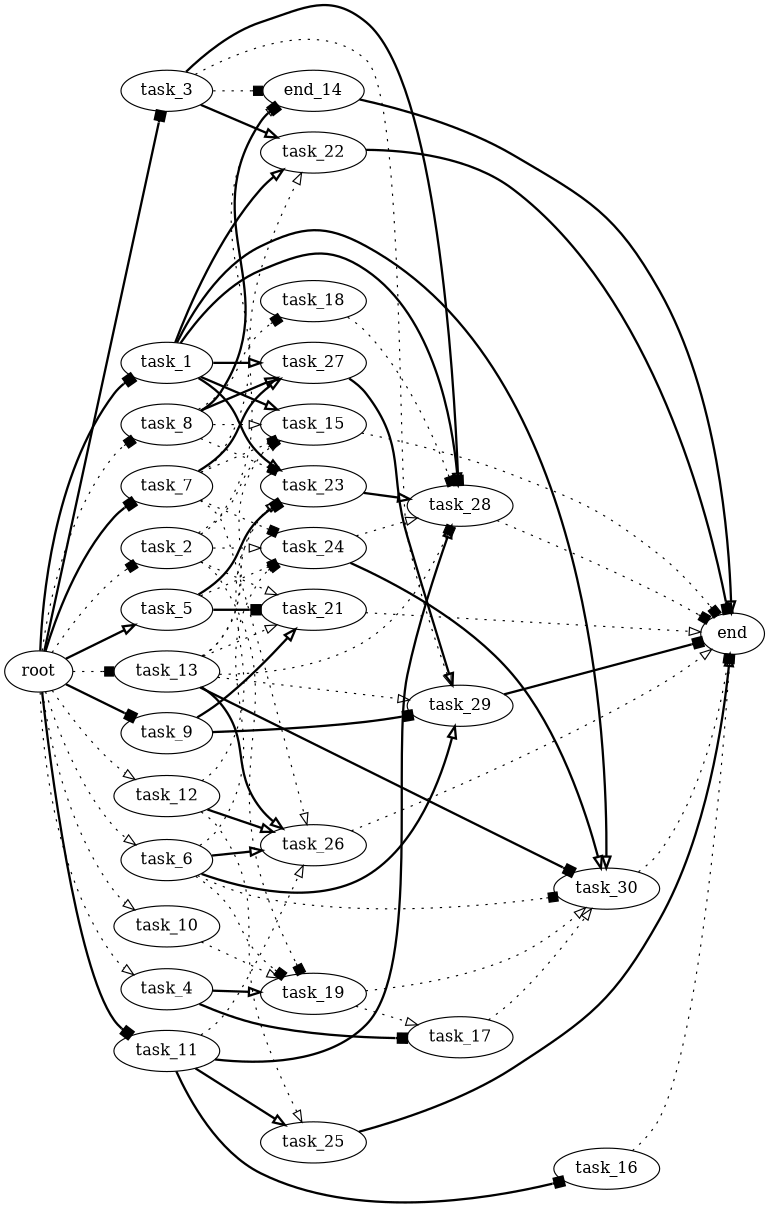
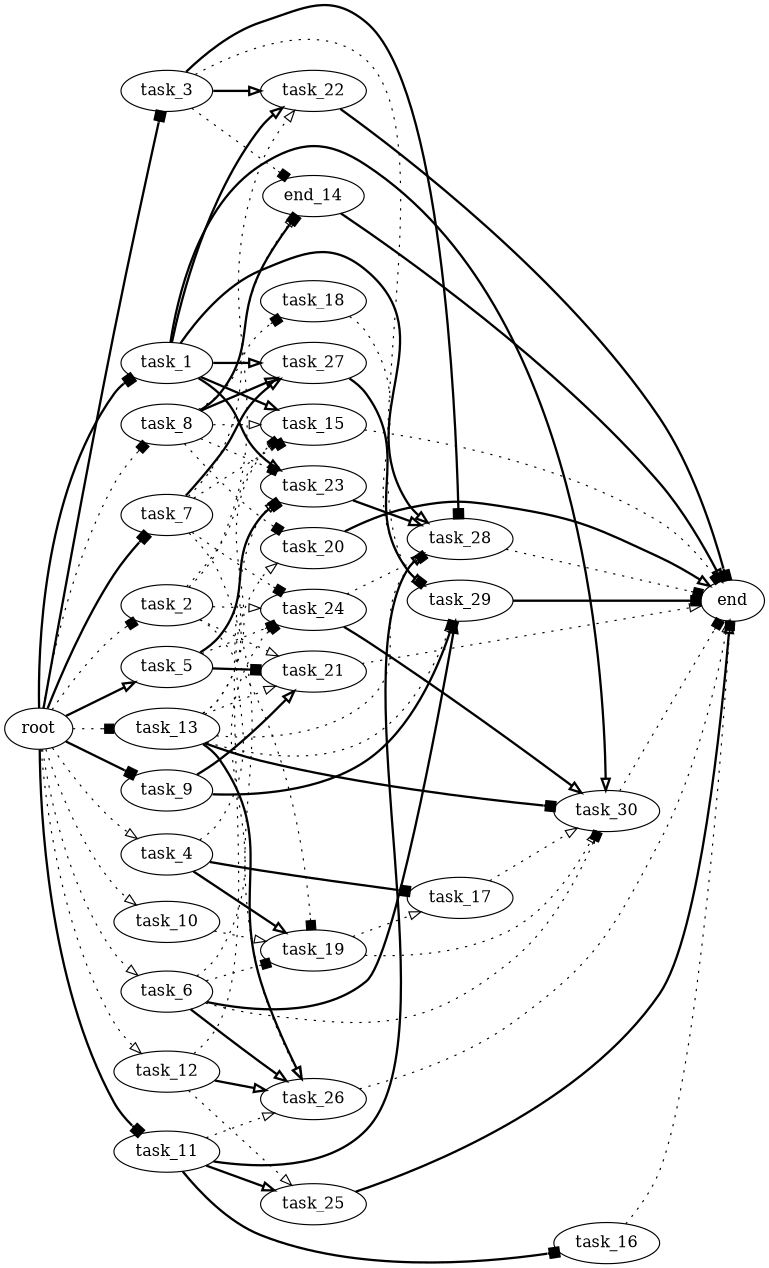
edge "task_18" -> "task_28": now "task_18" -> "task_29"
node "task_20": added
